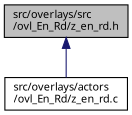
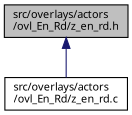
node "src/overlays/src /ovl_En_Rd/z_en_rd.h": label "src/overlays/src /ovl_En_Rd/z_en_rd.h" -> "src/overlays/actors /ovl_En_Rd/z_en_rd.h"
